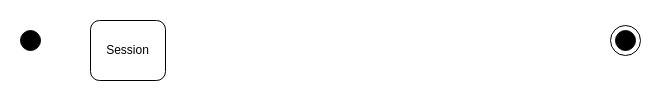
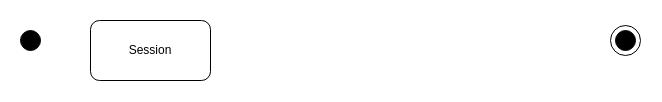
node "Session": size 75x60 -> 120x60
